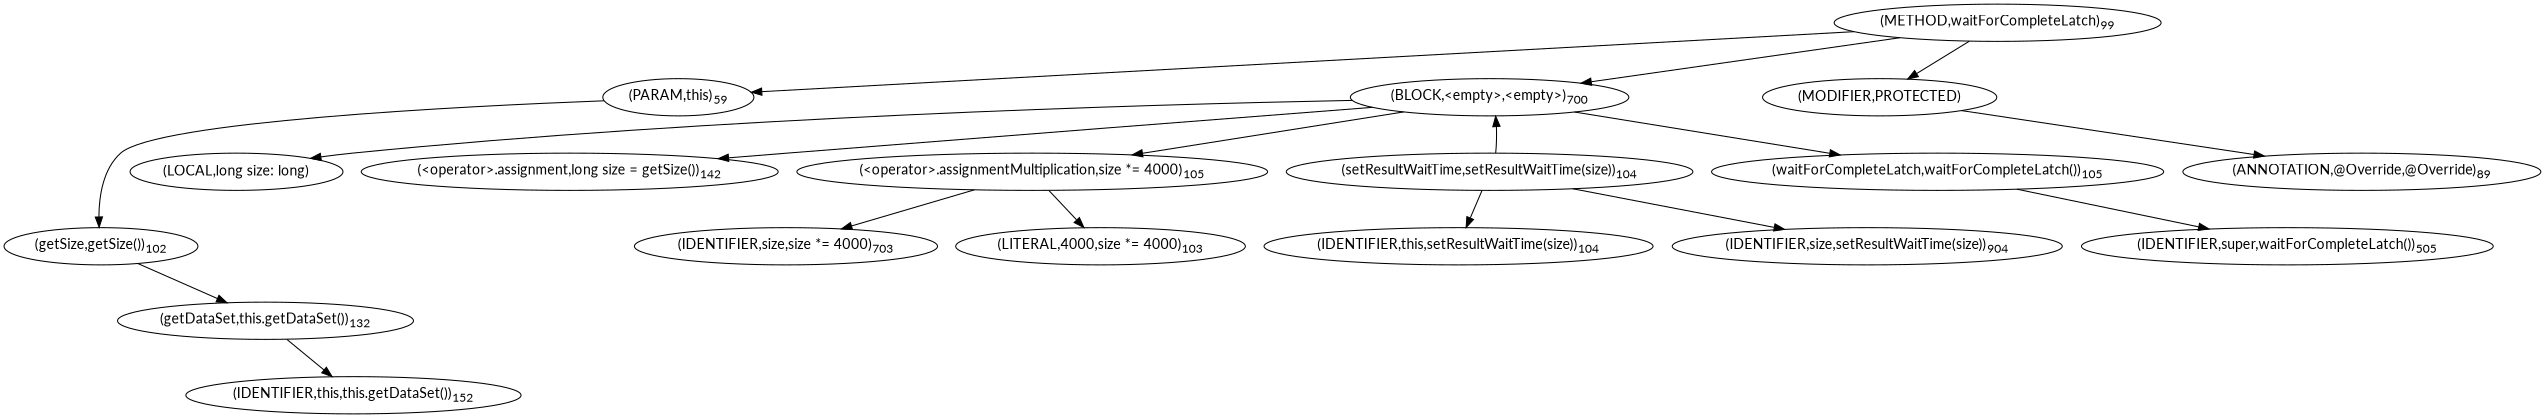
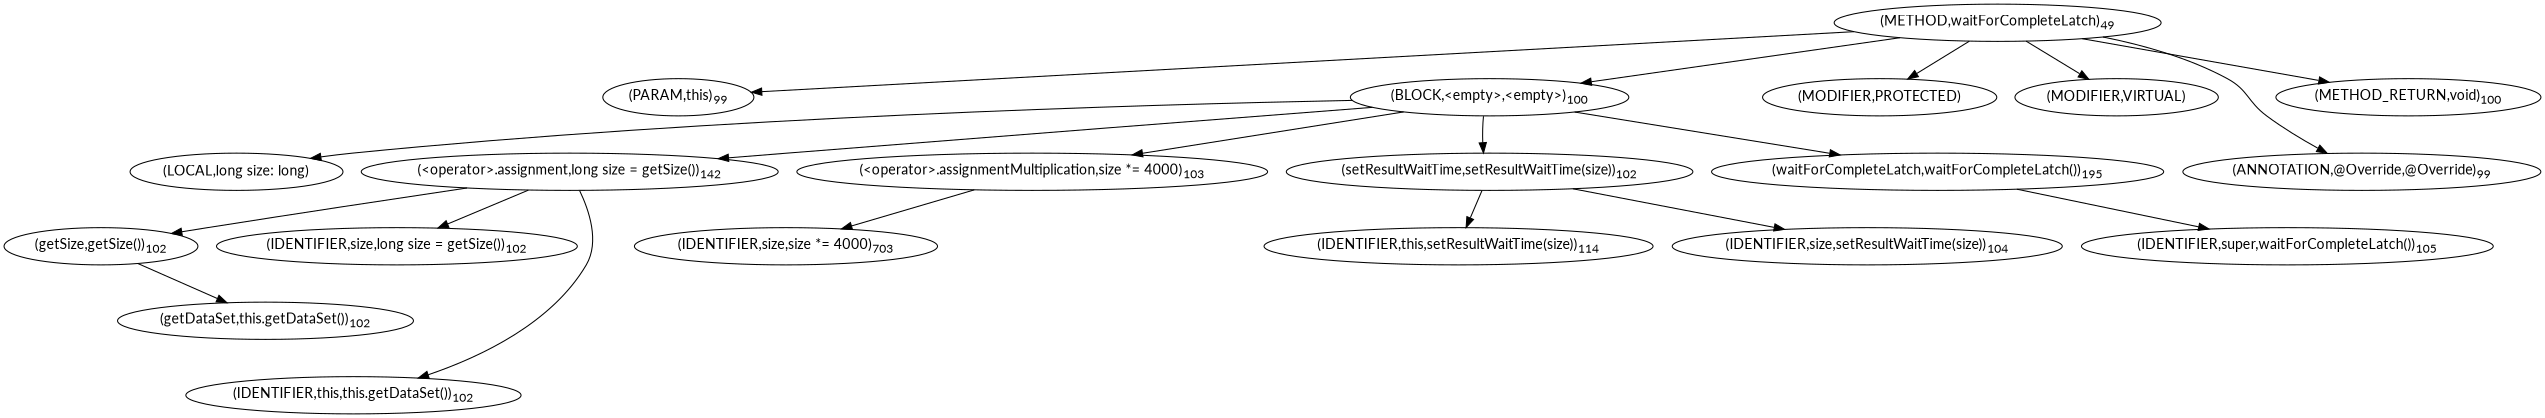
node "(METHOD,waitForCompleteLatch)": text "99" -> "49"
node "(PARAM,this)": text "59" -> "99"
node "(BLOCK,<empty>,<empty>)": text "700" -> "100"
node "(MODIFIER,VIRTUAL)": added
node "(METHOD_RETURN,void)": added
edge "(PARAM,this)" -> "(getSize,getSize())": now "(<operator>.assignment,long size = getSize())" -> "(getSize,getSize())"
edge "(MODIFIER,PROTECTED)" -> "(ANNOTATION,@Override,@Override)": now "(METHOD,waitForCompleteLatch)" -> "(ANNOTATION,@Override,@Override)"
edge "(setResultWaitTime,setResultWaitTime(size))" -> "(BLOCK,<empty>,<empty>)": reversed
node "(<operator>.assignmentMultiplication,size *= 4000)": text "105" -> "103"
node "(setResultWaitTime,setResultWaitTime(size))": text "104" -> "102"
node "(waitForCompleteLatch,waitForCompleteLatch())": text "105" -> "195"
node "(ANNOTATION,@Override,@Override)": text "89" -> "99"
node "(IDENTIFIER,this,setResultWaitTime(size))": text "104" -> "114"
node "(IDENTIFIER,size,setResultWaitTime(size))": text "904" -> "104"
node "(IDENTIFIER,super,waitForCompleteLatch())": text "505" -> "105"
node "(IDENTIFIER,size,long size = getSize())": added
node "(LITERAL,4000,size *= 4000)": removed
node "(getDataSet,this.getDataSet())": text "132" -> "102"
edge "(getDataSet,this.getDataSet())" -> "(IDENTIFIER,this,this.getDataSet())": now "(<operator>.assignment,long size = getSize())" -> "(IDENTIFIER,this,this.getDataSet())"
node "(IDENTIFIER,this,this.getDataSet())": text "152" -> "102"
